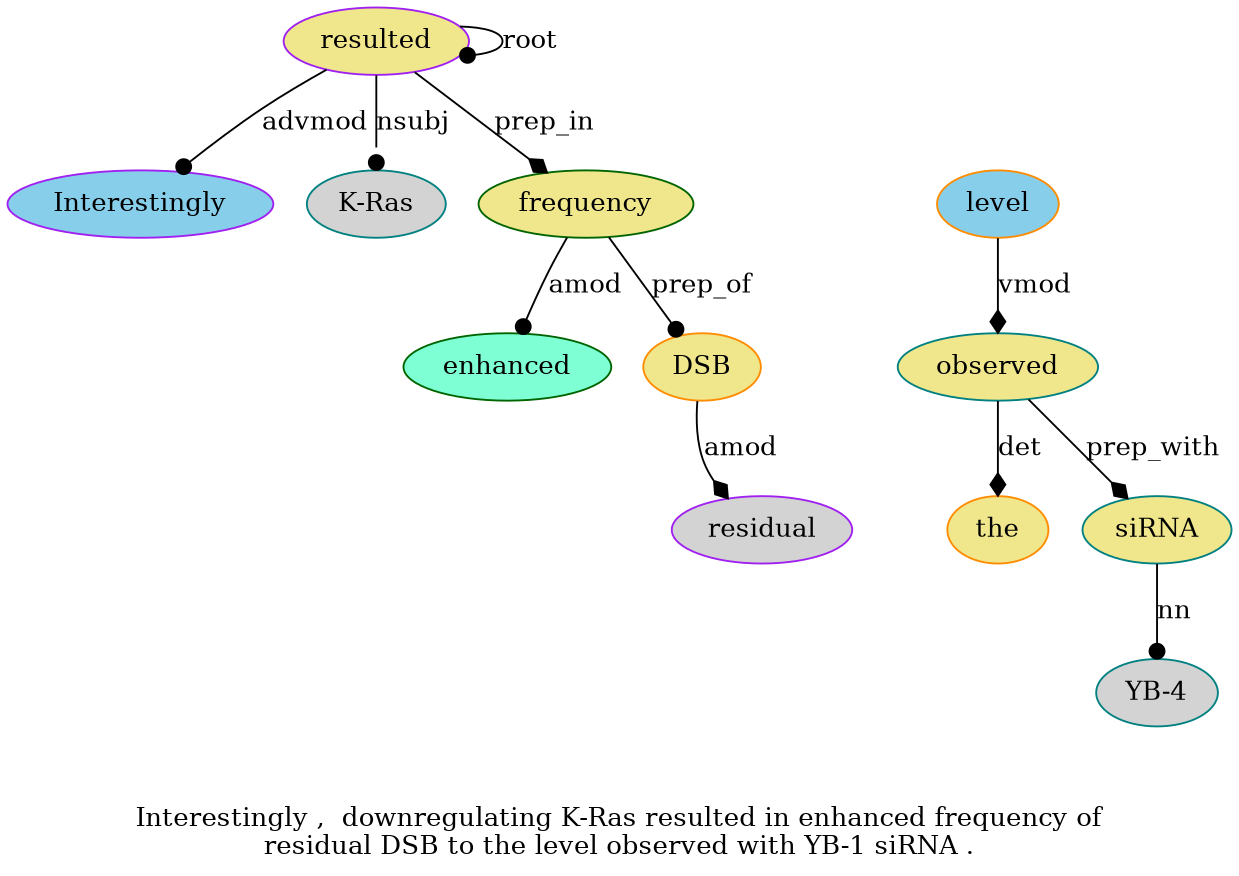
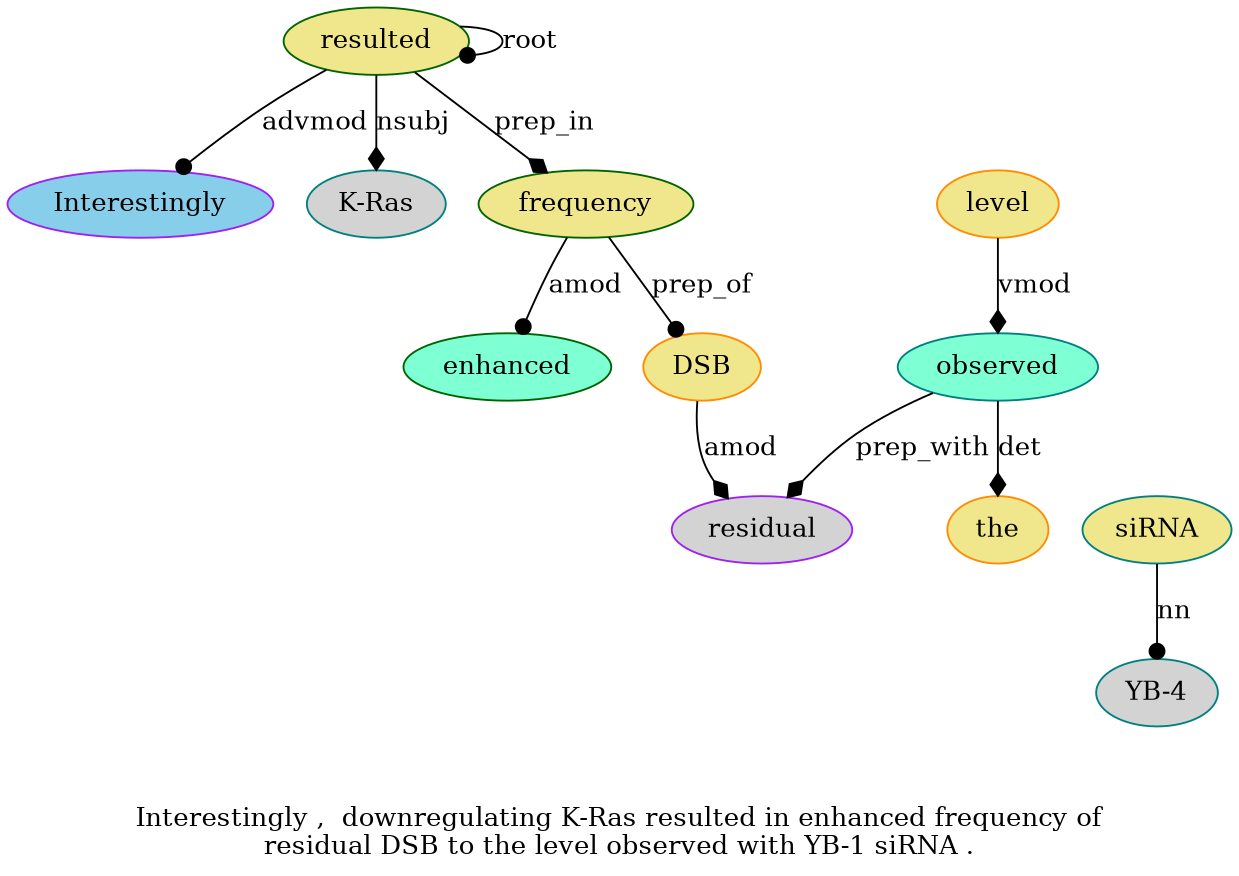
node "resulted": color purple -> darkgreen
edge "resulted" -> "K-Ras": arrowhead dot -> diamond
node "level": fillcolor skyblue -> khaki
node "observed": fillcolor khaki -> aquamarine
edge "observed" -> "siRNA": now "observed" -> "residual"
